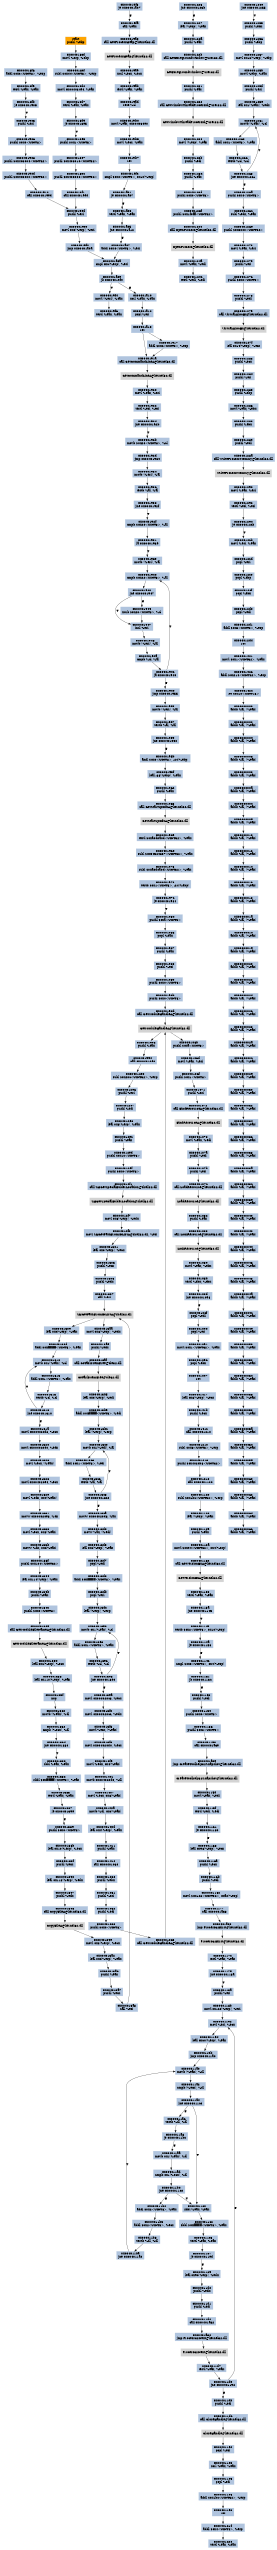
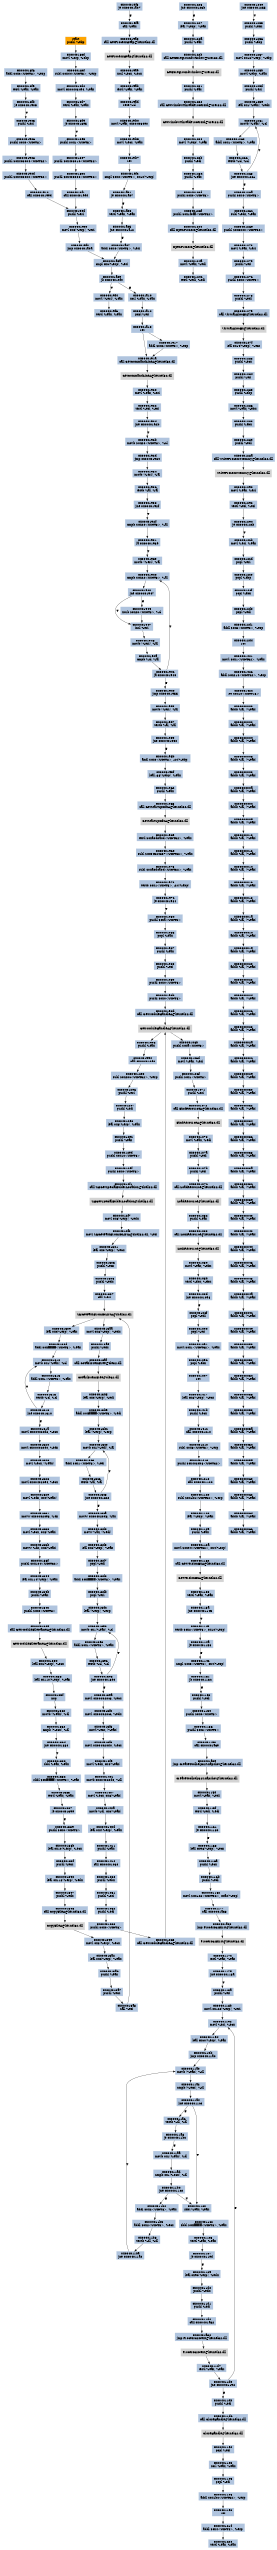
edge "0x00401126 leal (%esp), %eax" -> "0x00401129 pushl %eax": added
edge "0x004011c0 sbbl %eax, %eax" -> "0x004011c2 sbbl $0xffffffff<UINT8>, %eax": removed
